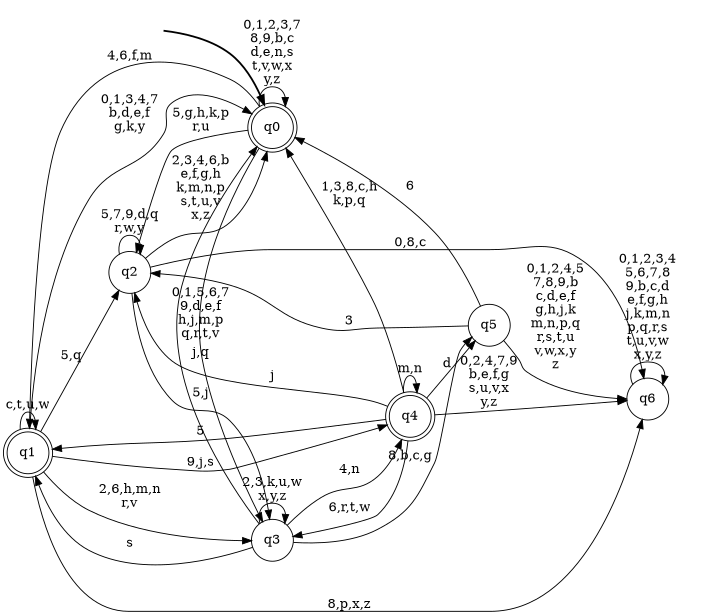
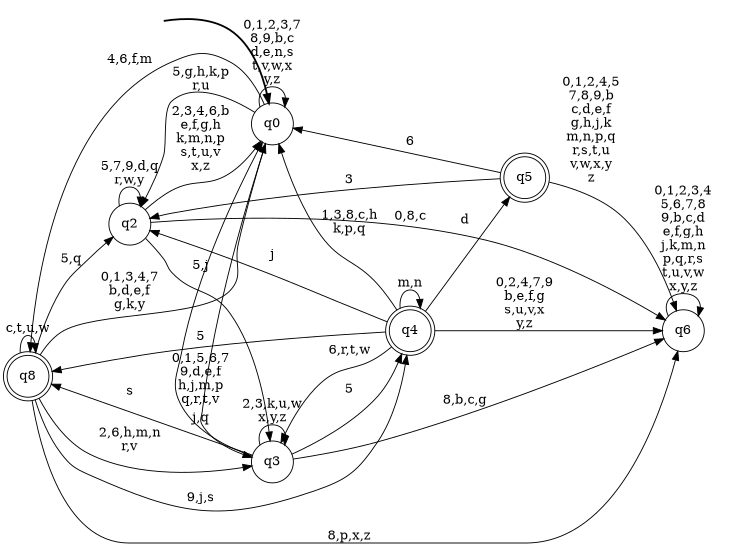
node "q0": shape doublecircle -> circle
node "q5": shape circle -> doublecircle
node "q1": label "q1" -> "q8"
edge "q3" -> "q4": label "4,n" -> "5"
edge "q3" -> "q5": now "q3" -> "q6"
